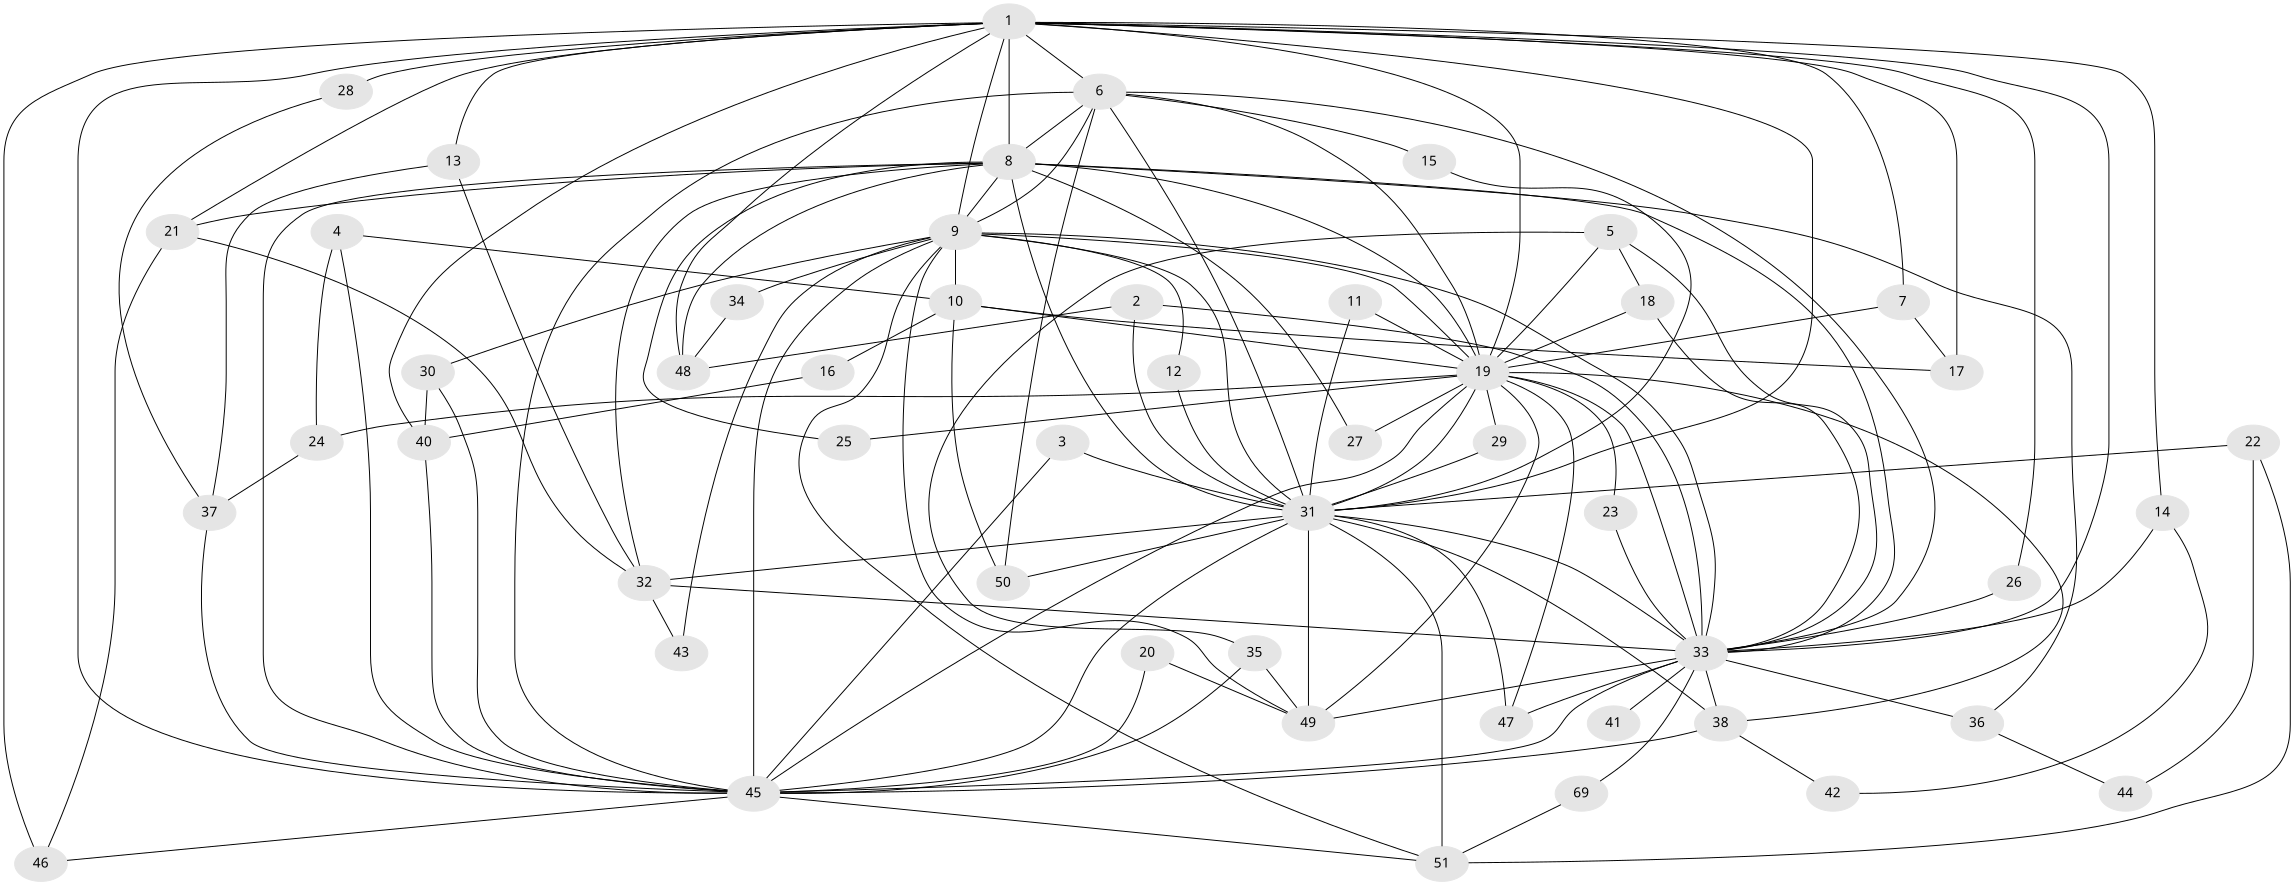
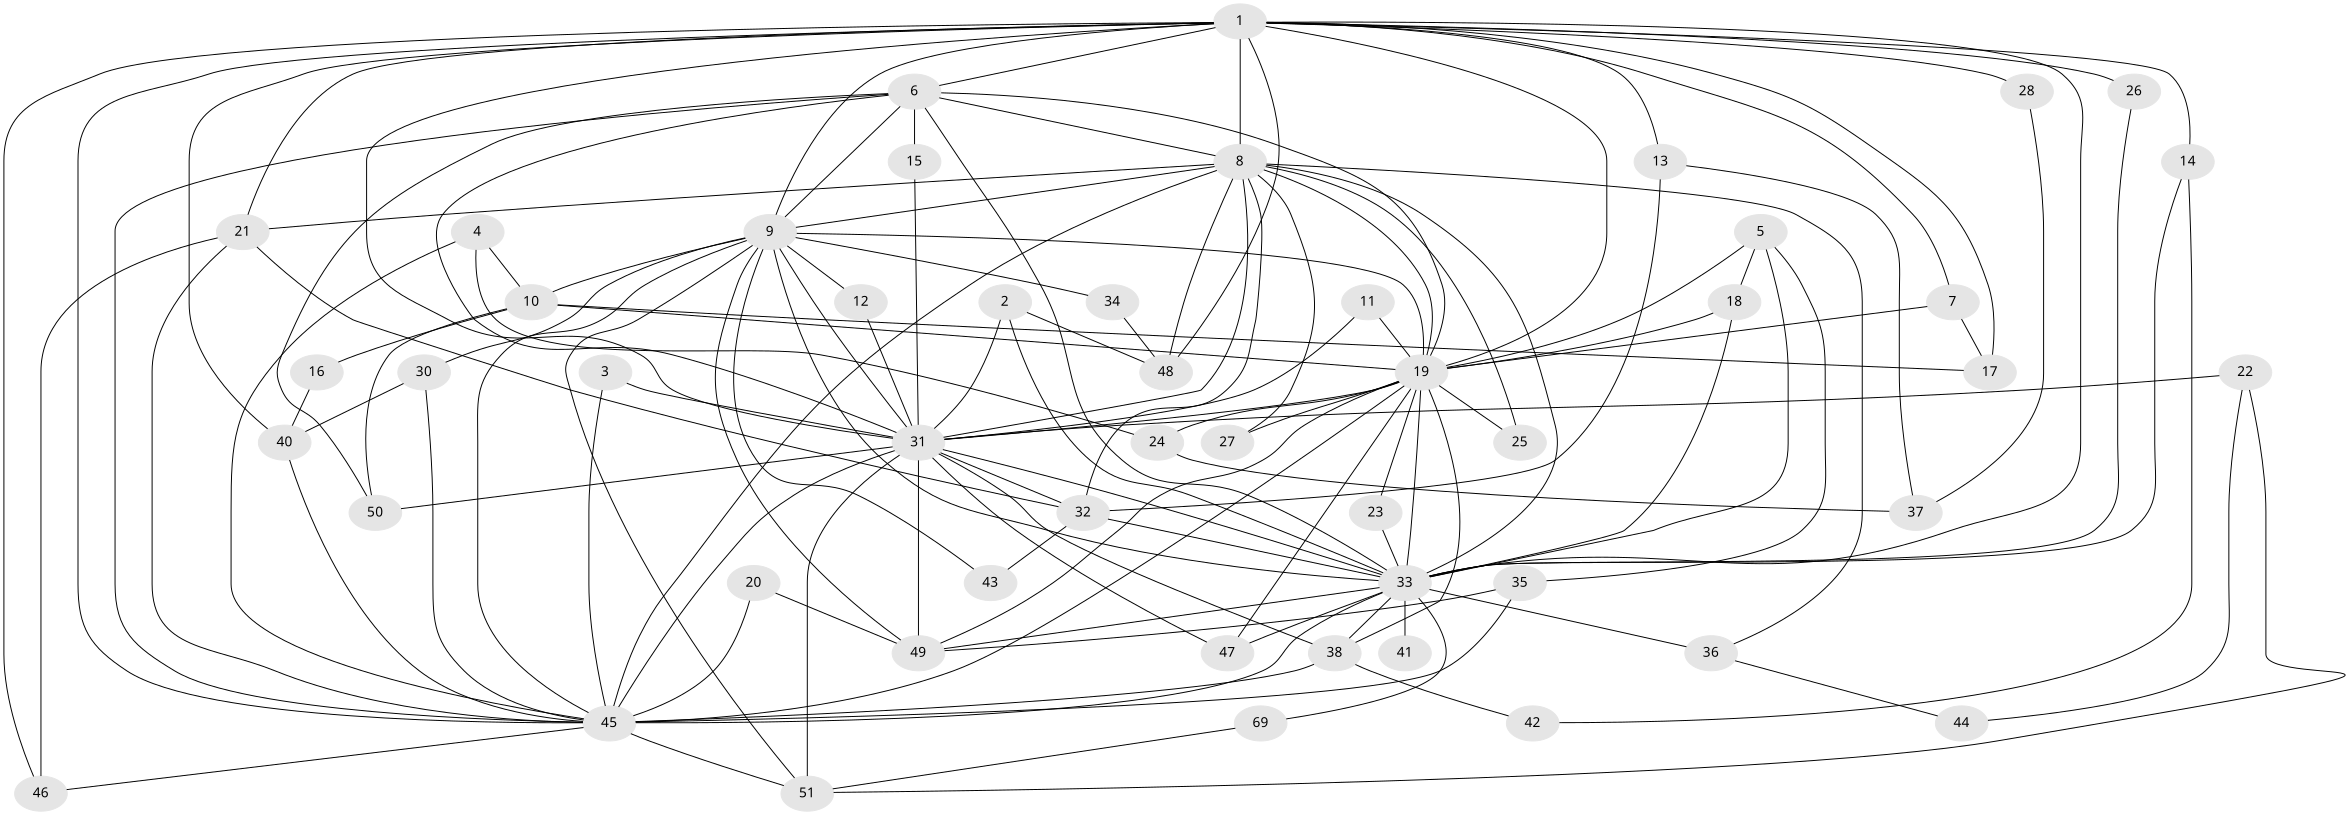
node "29": removed
edge "37" -- "45": now "21" -- "45"
